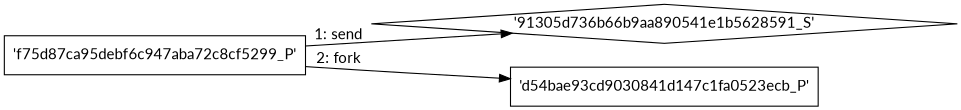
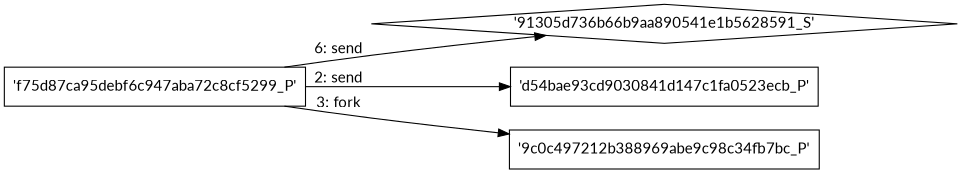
edge "'f75d87ca95debf6c947aba72c8cf5299_P'" -> "'91305d736b66b9aa890541e1b5628591_S'": label "1: send" -> "6: send"
edge "'f75d87ca95debf6c947aba72c8cf5299_P'" -> "'d54bae93cd9030841d147c1fa0523ecb_P'": label "2: fork" -> "2: send"
node "'9c0c497212b388969abe9c98c34fb7bc_P'": added
